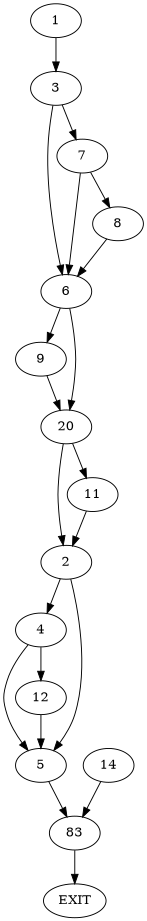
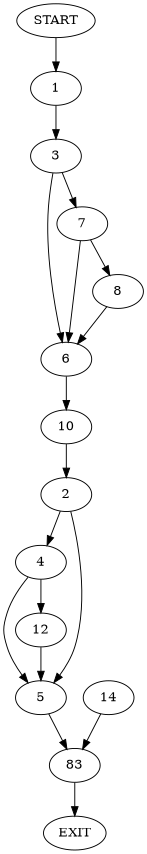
node "START": added
node "9": removed
node "20": label "20" -> "10"
node "11": removed
